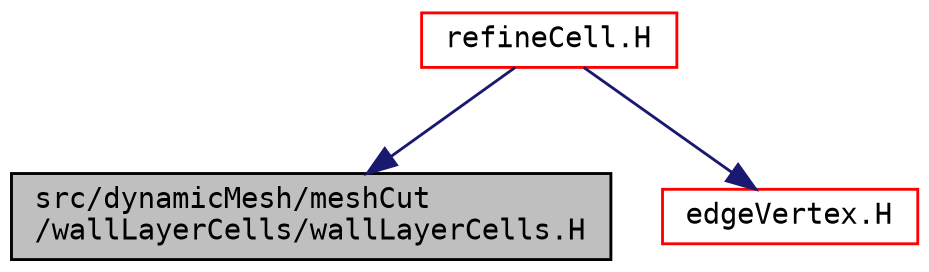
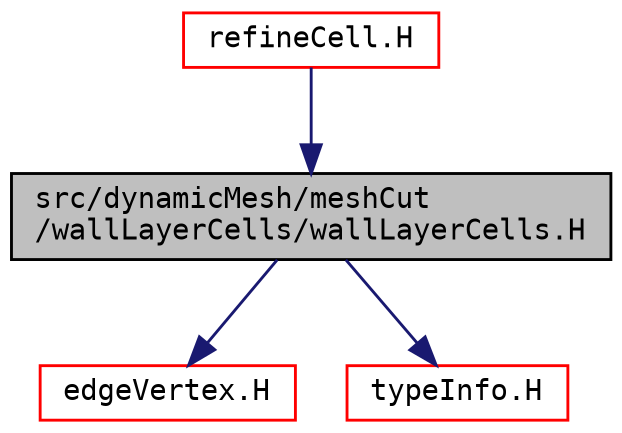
edge "refineCell.H" -> "edgeVertex.H": now "src/dynamicMesh/meshCut /wallLayerCells/wallLayerCells.H" -> "edgeVertex.H"
node "typeInfo.H": added
